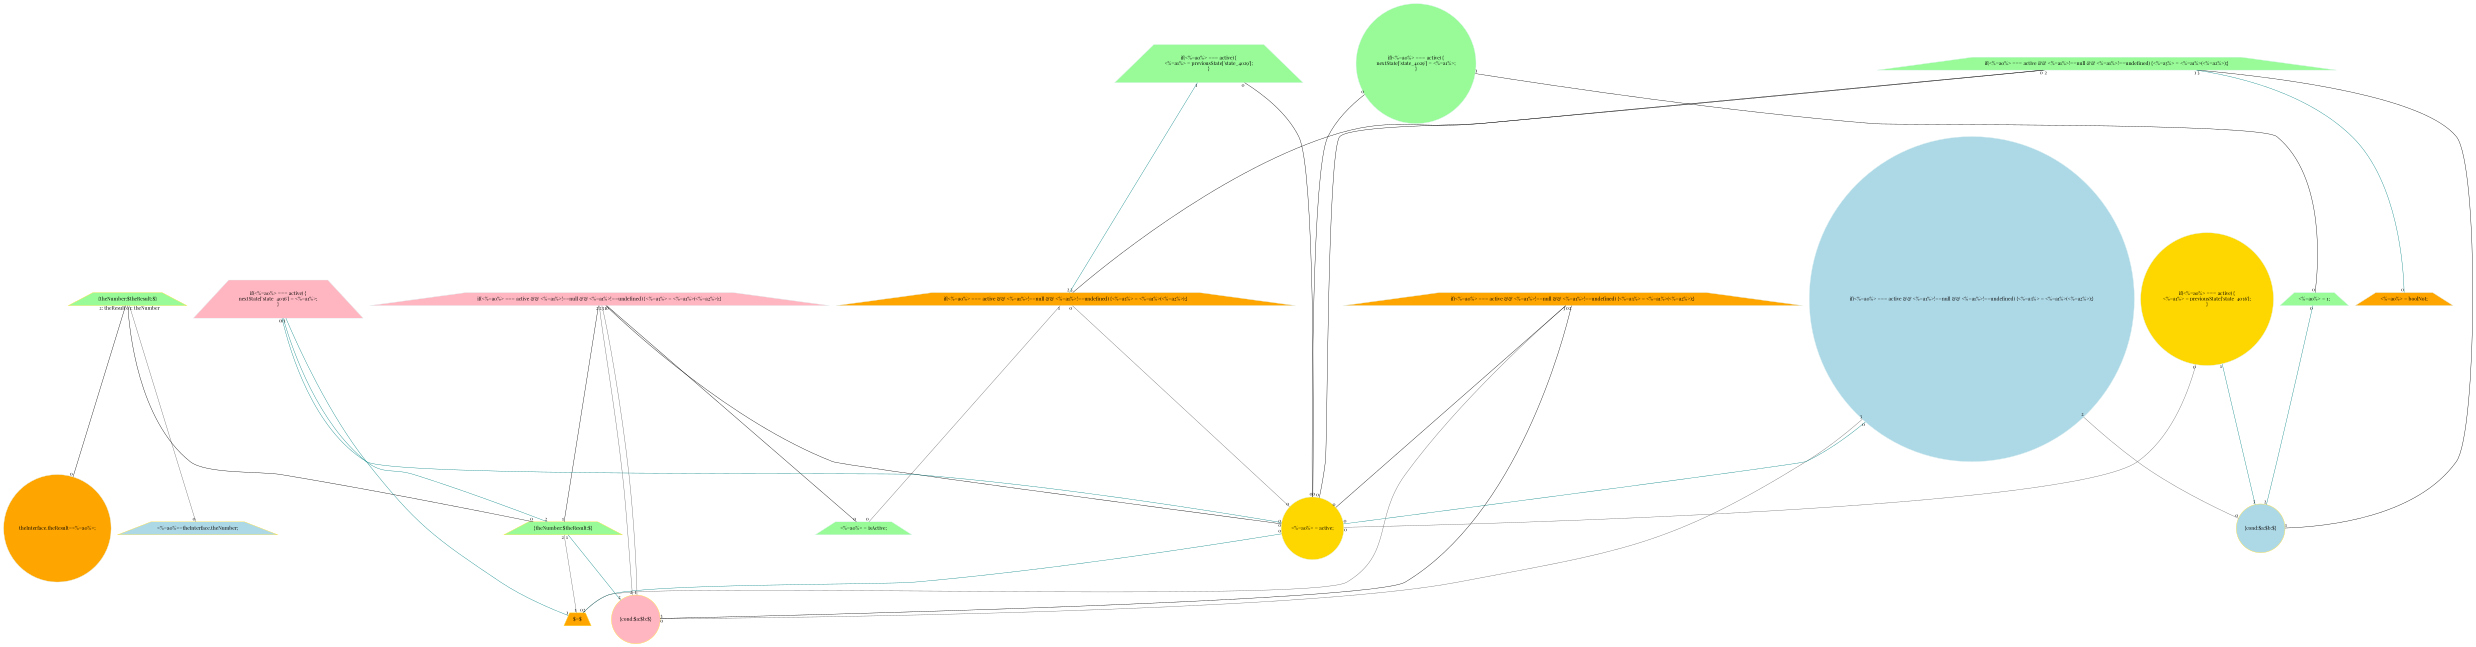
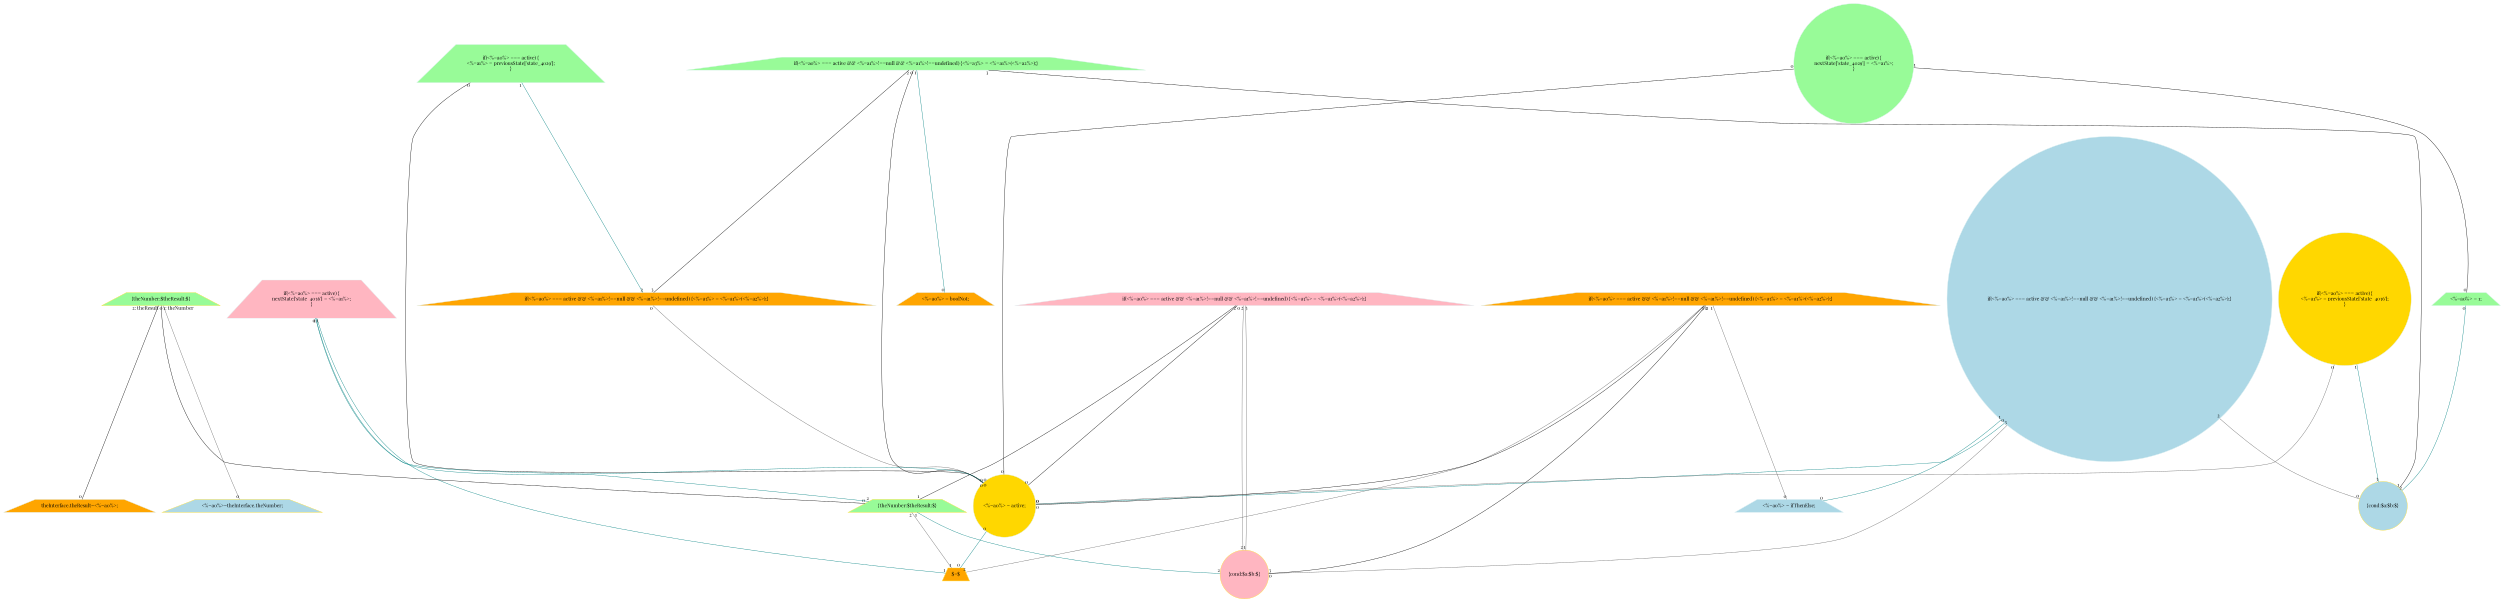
node "<%=a0%> = ifThenElse;": added
node "theInterface.theResult=<%=a0%>;": shape circle -> trapezium
node "<%=a0%> = isActive;": removed
